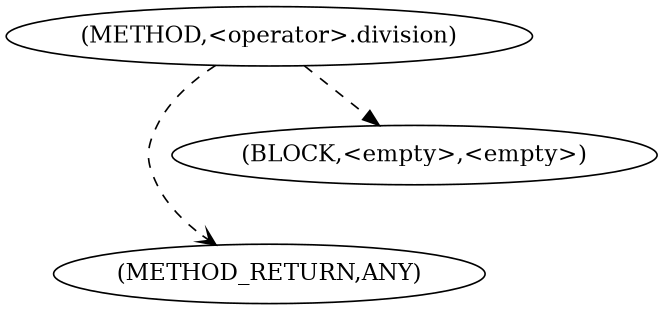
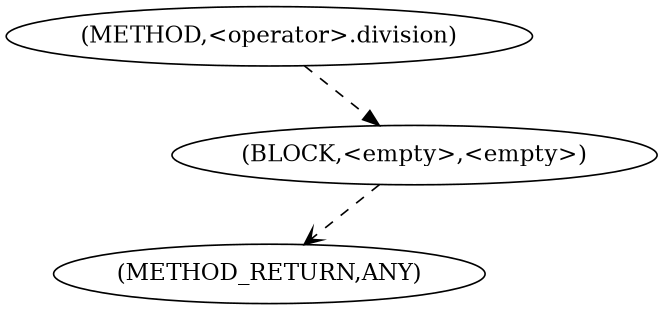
edge "(METHOD,<operator>.division)" -> "(METHOD_RETURN,ANY)": now "(BLOCK,<empty>,<empty>)" -> "(METHOD_RETURN,ANY)"
